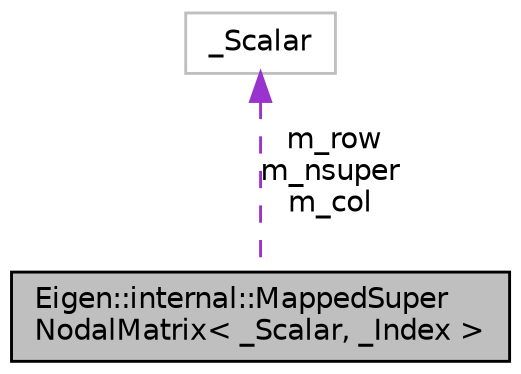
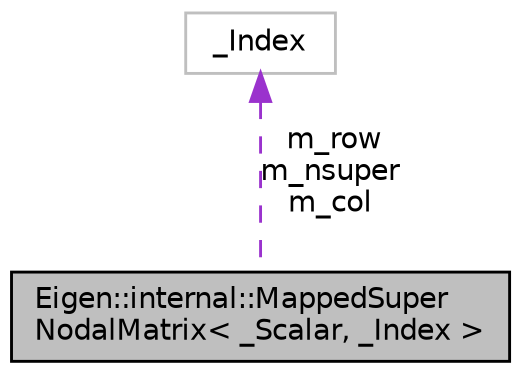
node "_Scalar": label "_Scalar" -> "_Index"
